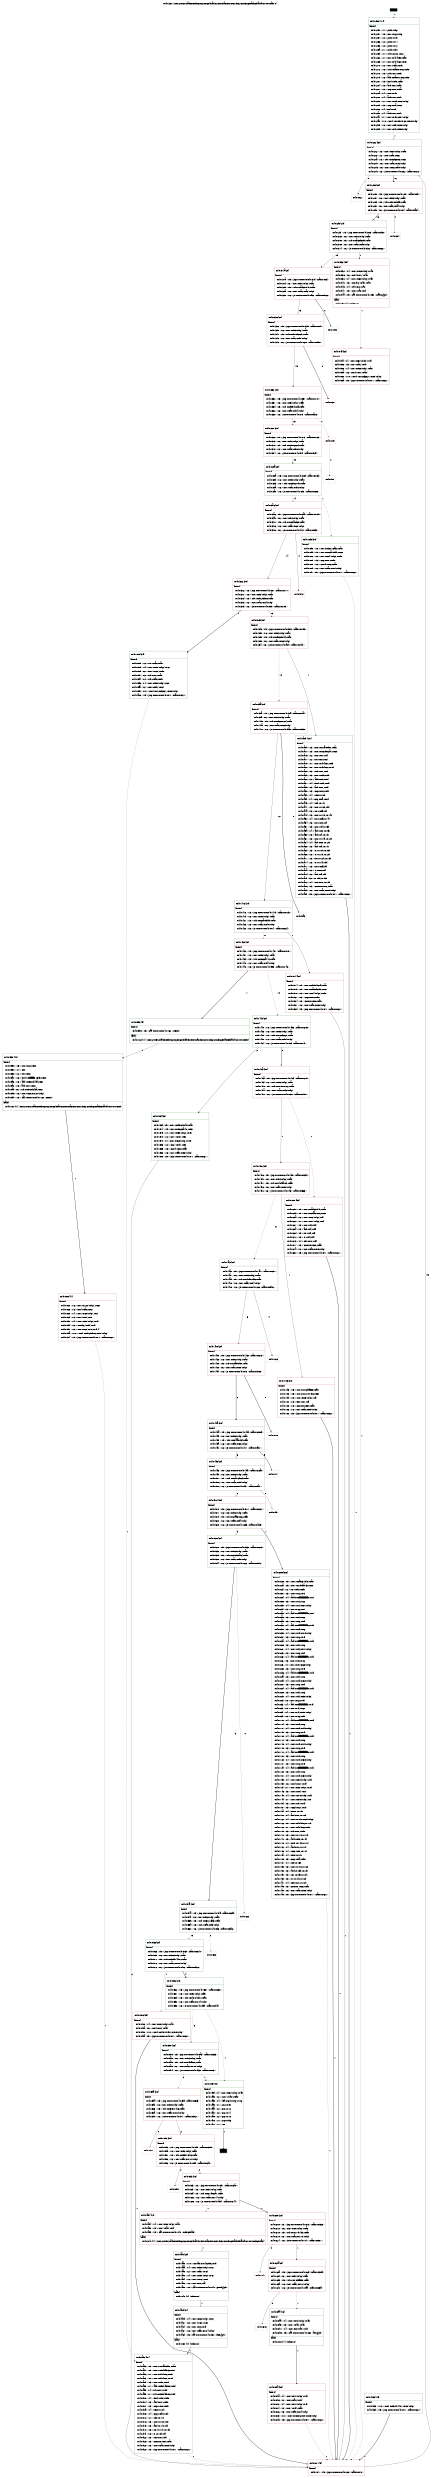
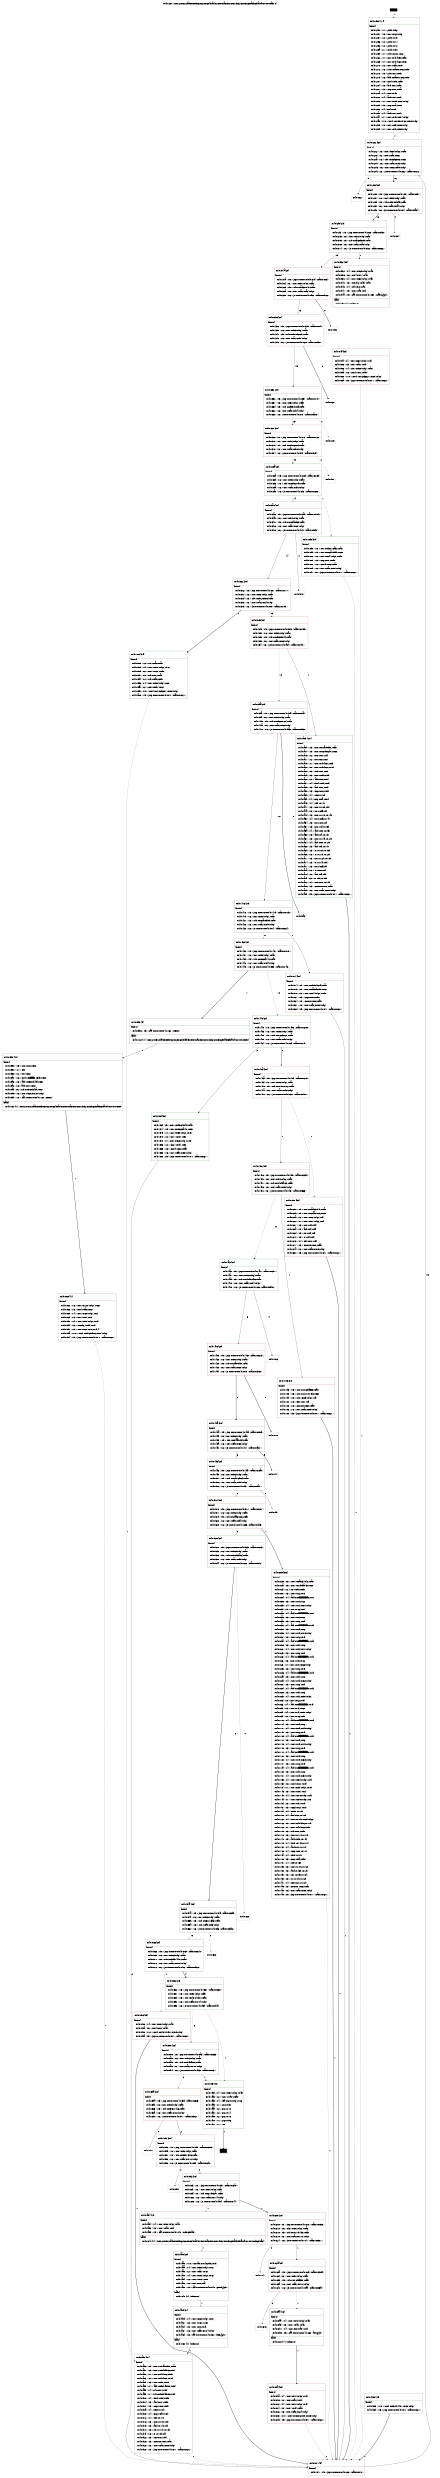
edge "0x401932 [29]" -> "0x40194f [32]": removed, label "1"
edge "0x401c75" -> "0x401b7f": now "0x40136e [28]" -> "0x401b7f"
